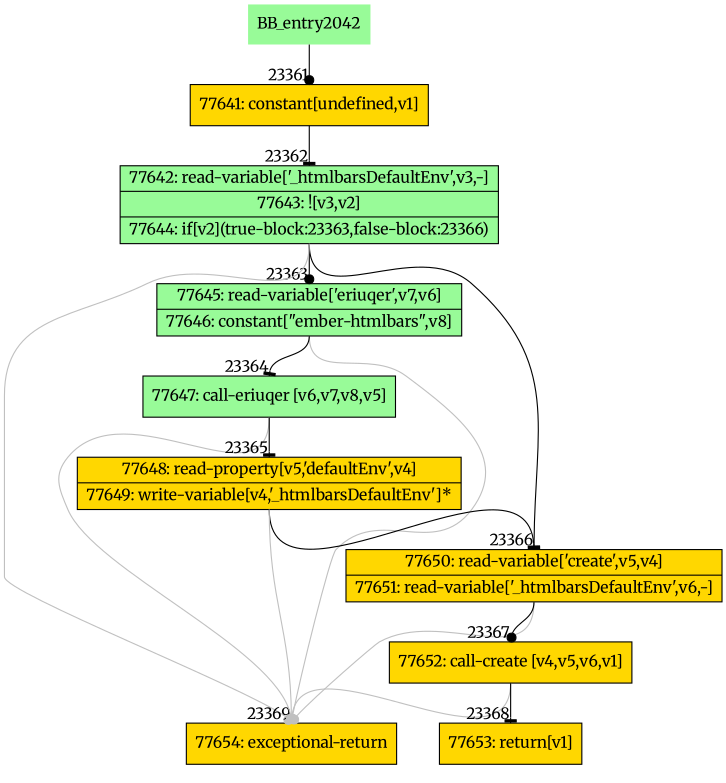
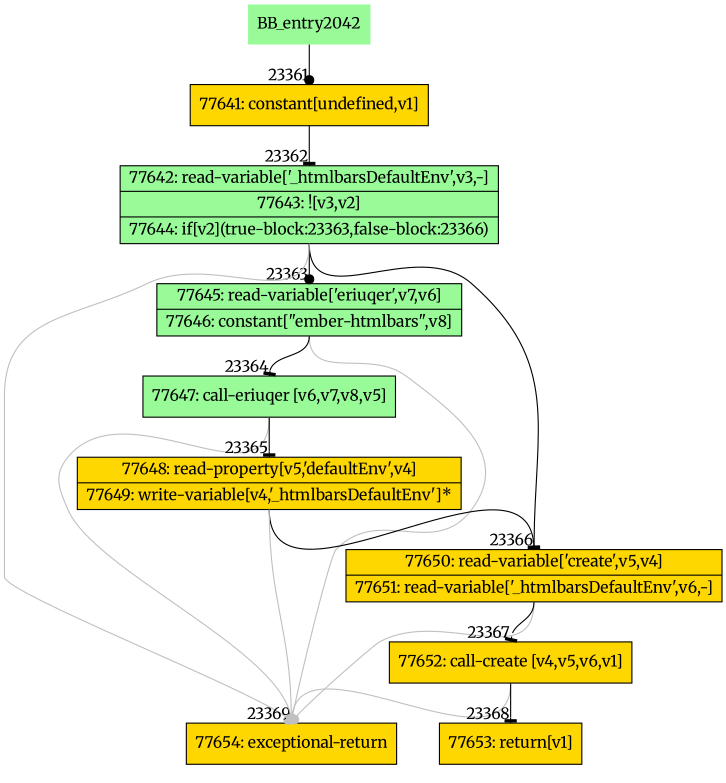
edge "77650: read-variable['create',v5,v4]" -> "77652: call-create [v4,v5,v6,v1]": arrowhead dot -> tee
